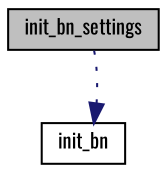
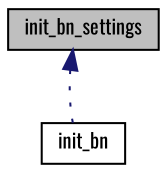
edge "init_bn_settings" -> "init_bn": reversed
